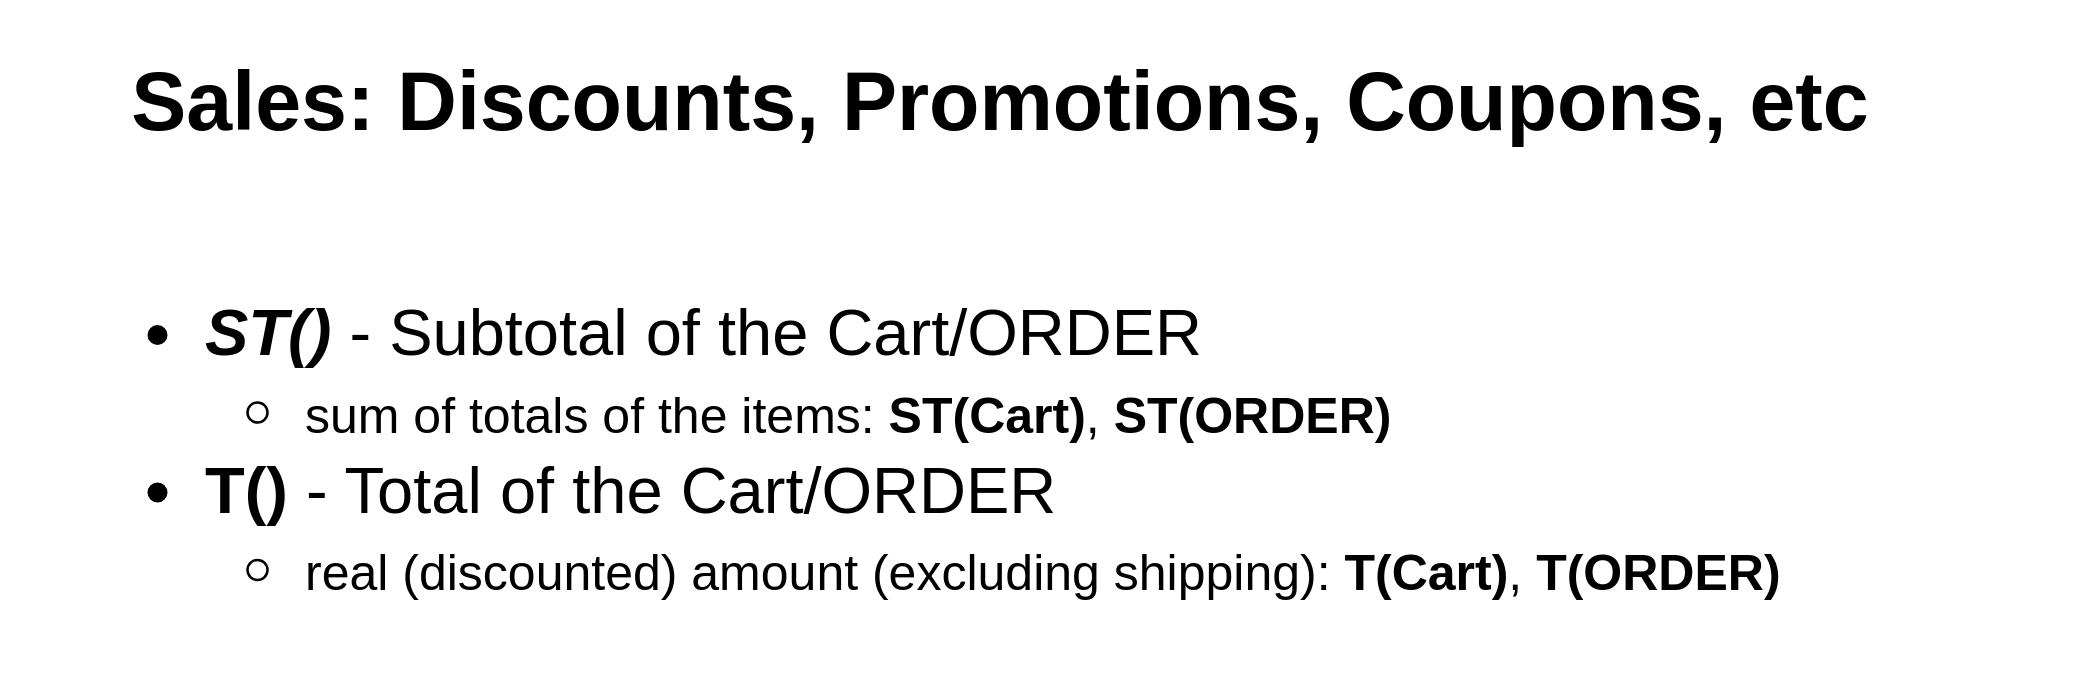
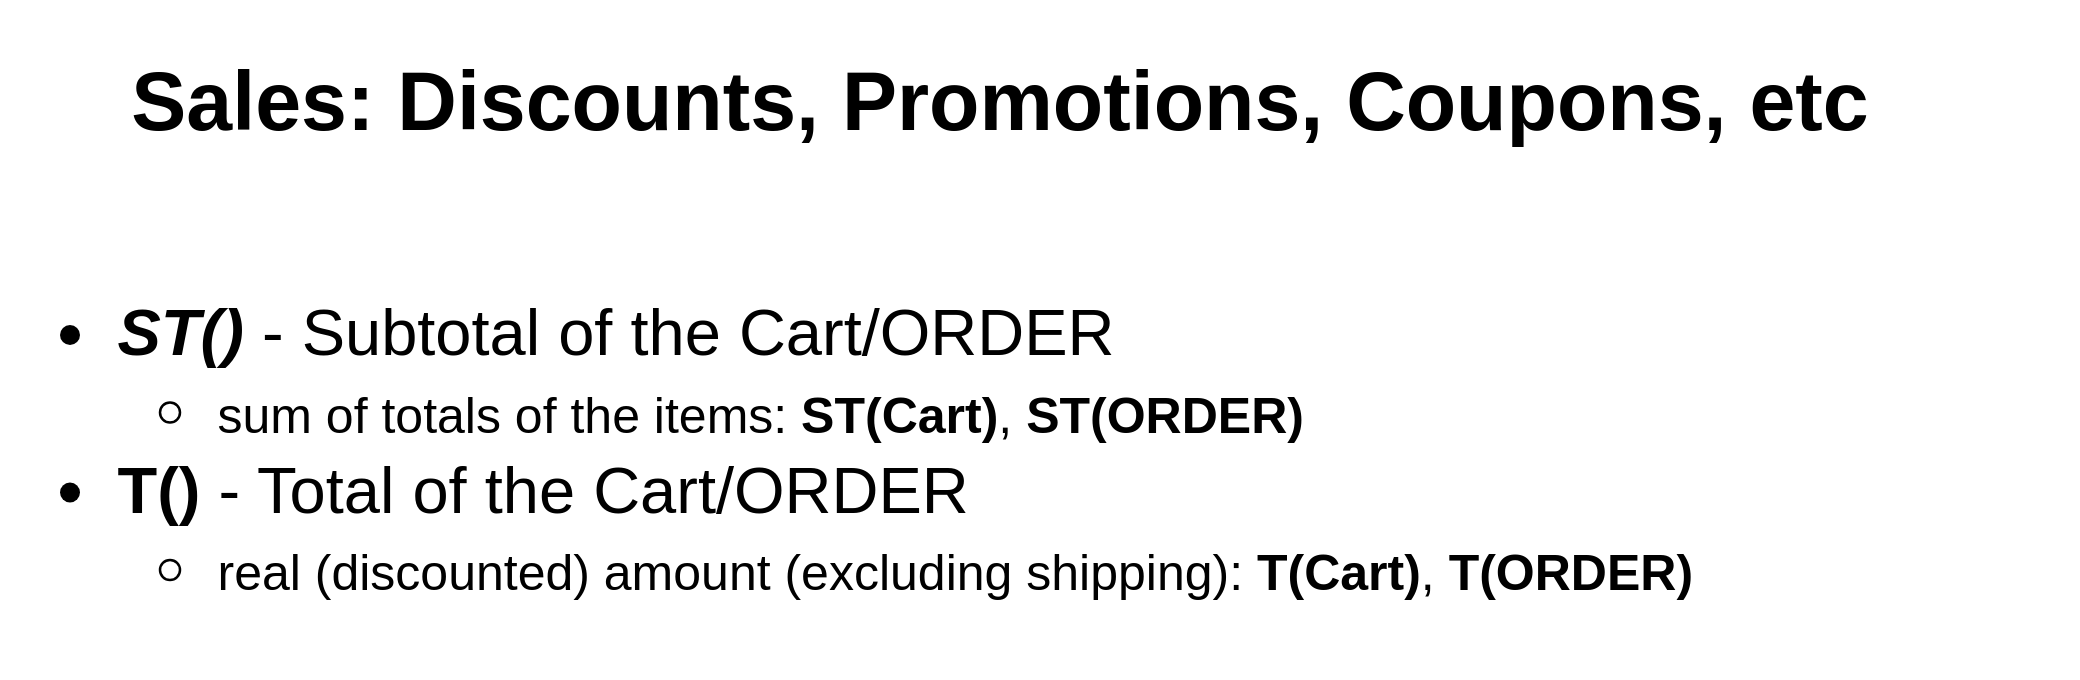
node "ST() - Subtotal of the Cart/ORDER sum of totals of the items: ST(Cart), ST(ORDER) T() - Total of the Cart/ORDER real (discounted) amount (excluding shipping): T(Cart), T(ORDER)": moved (1064, 451) -> (976, 451)
